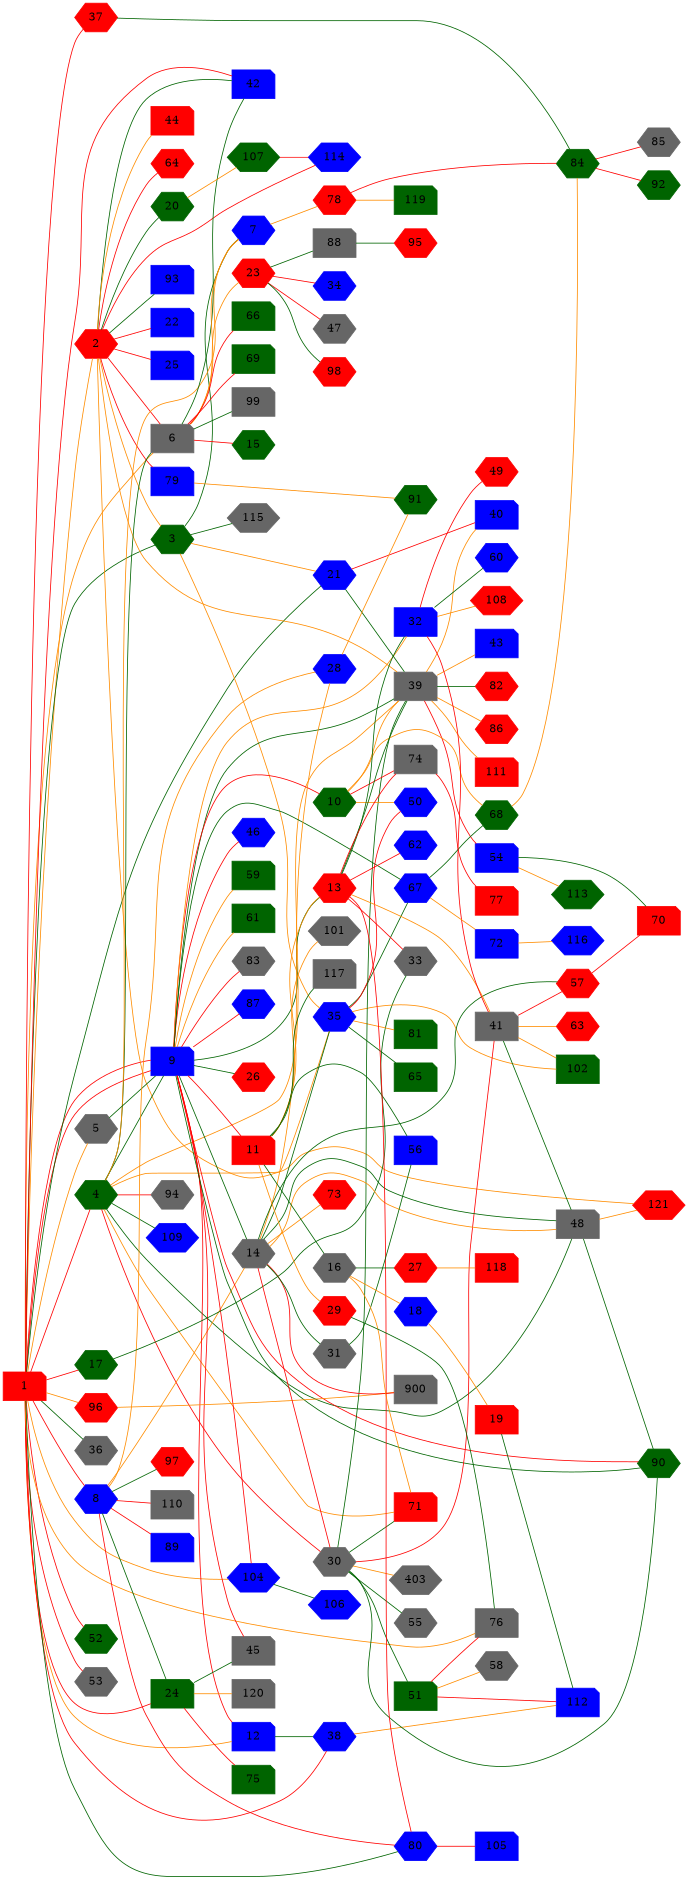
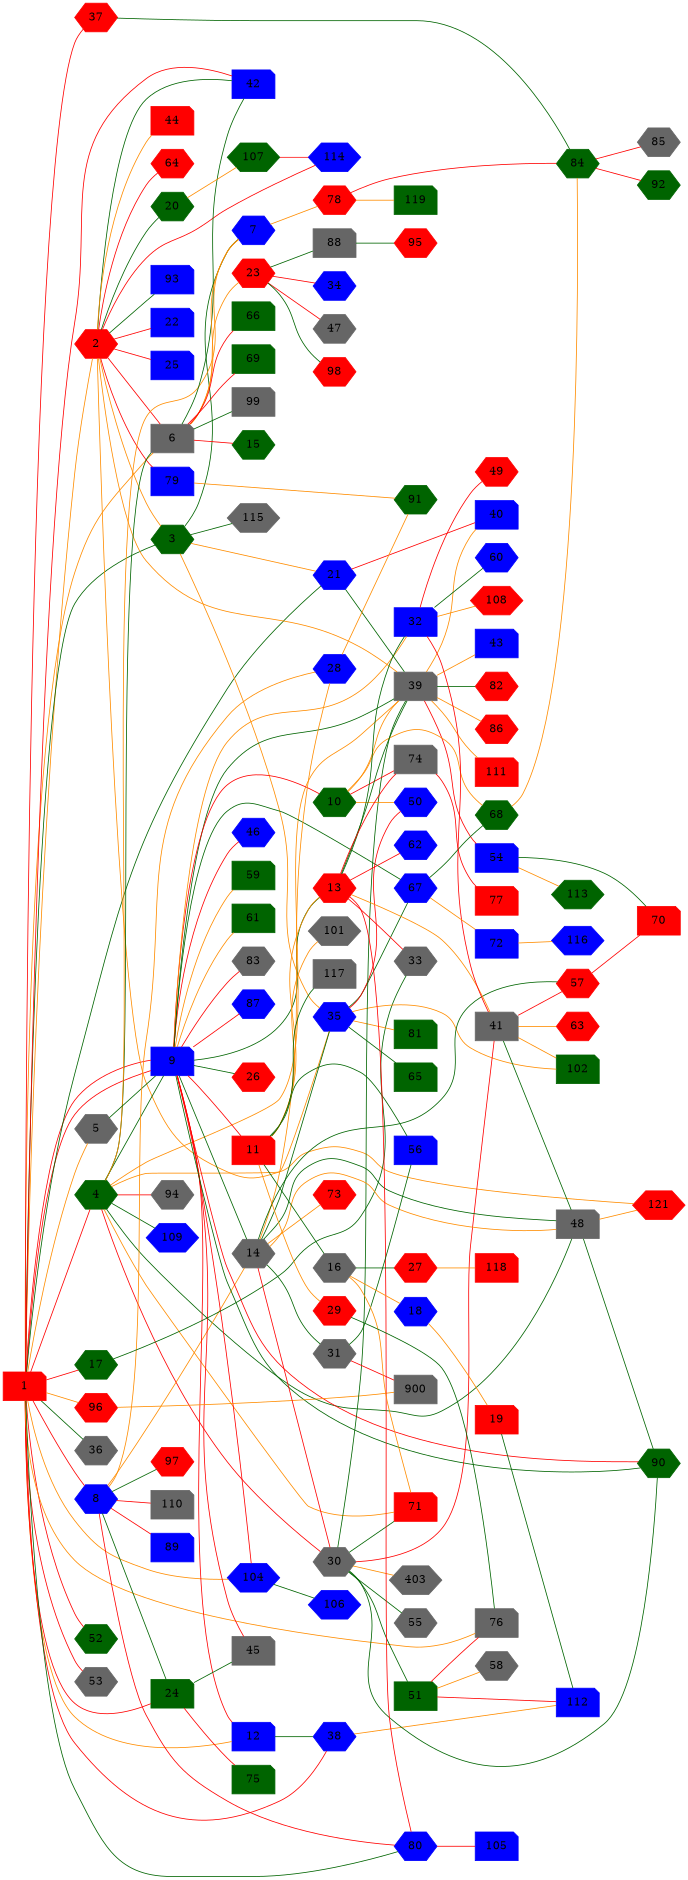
edge "14" -- "900": now "31" -- "900"
node "120": removed
